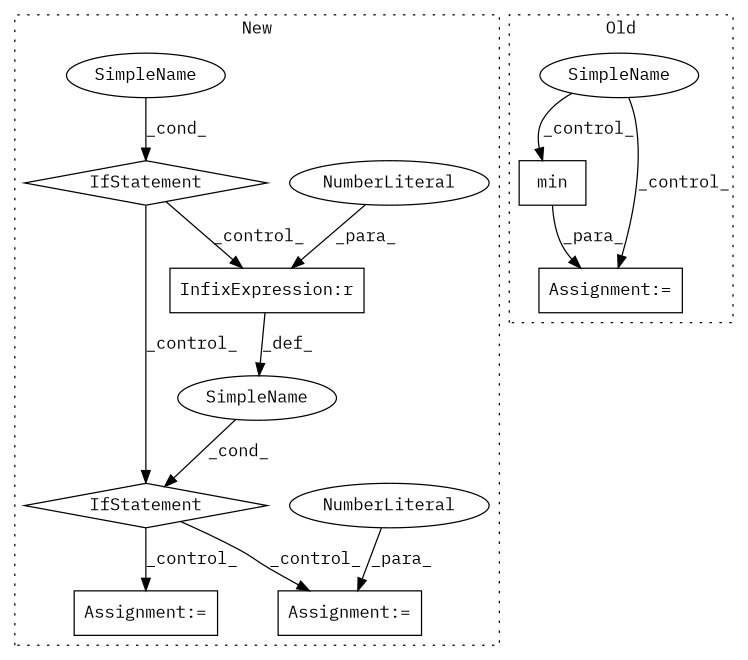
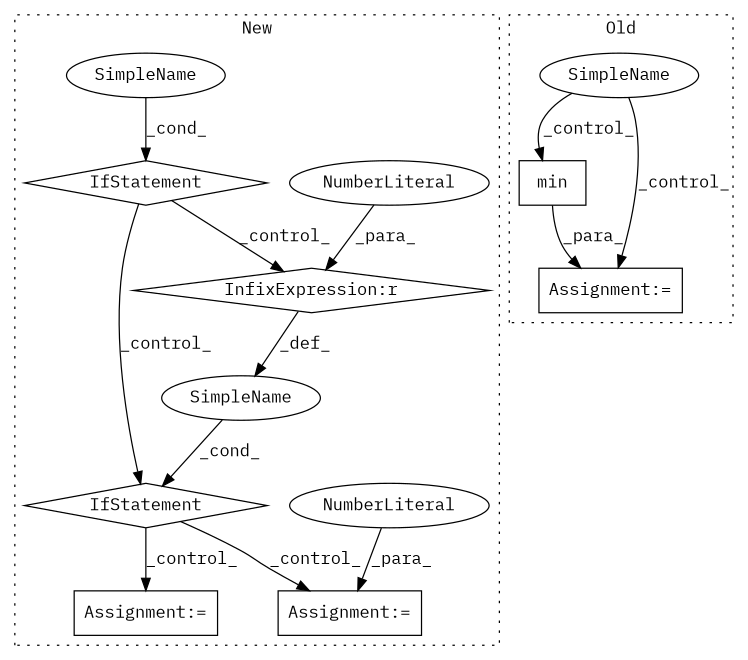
node "InfixExpression:r": shape box -> diamond
